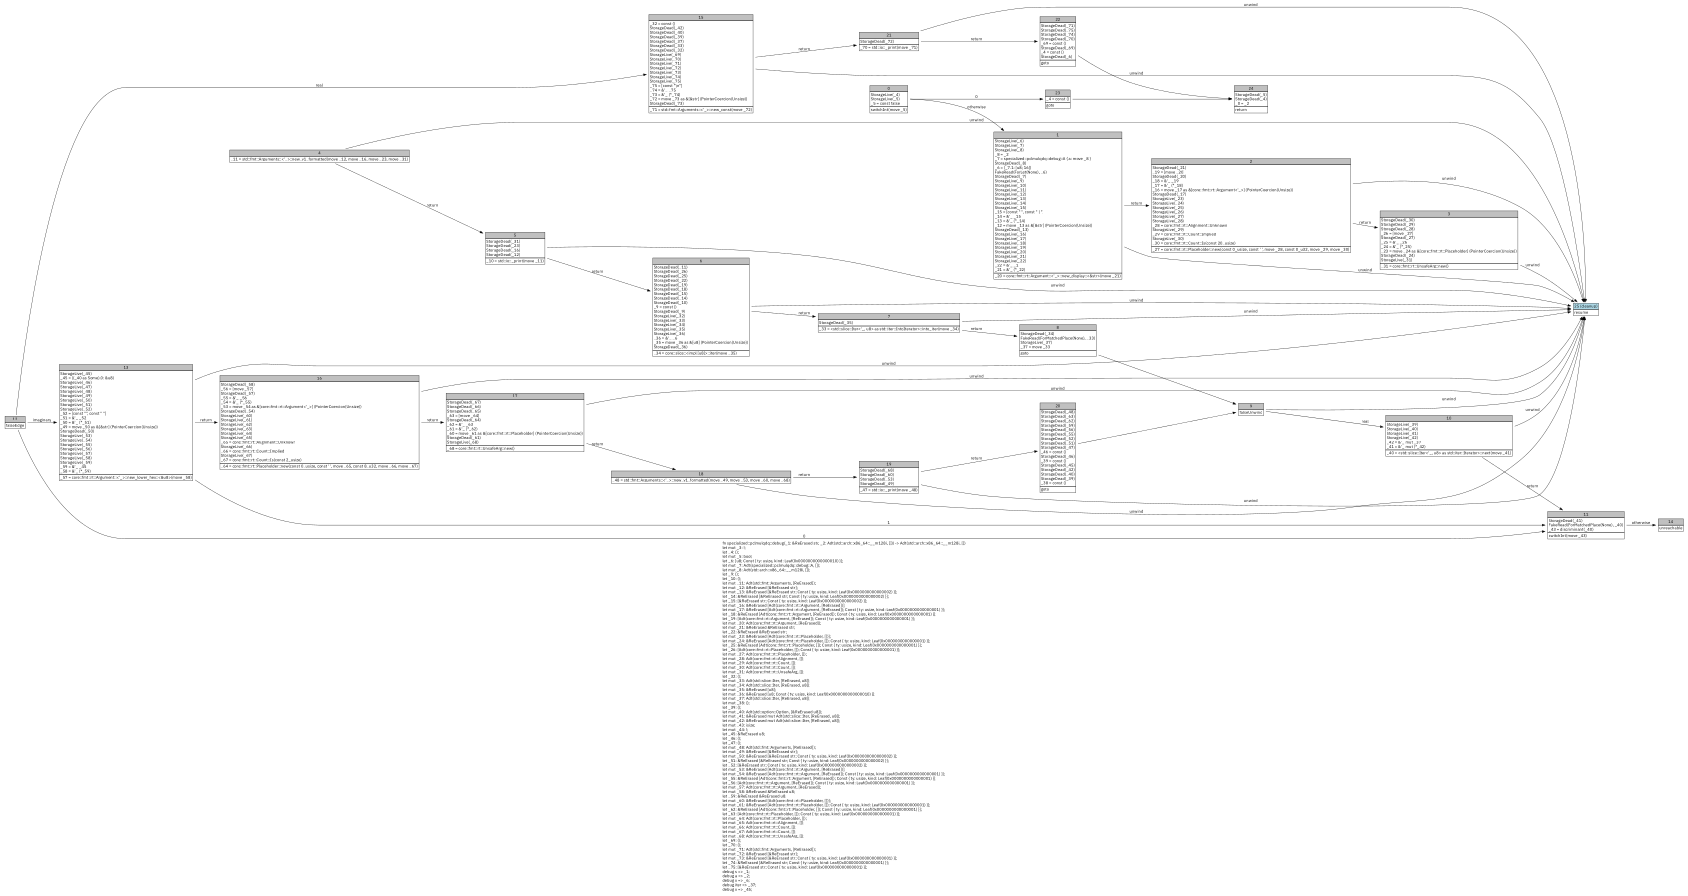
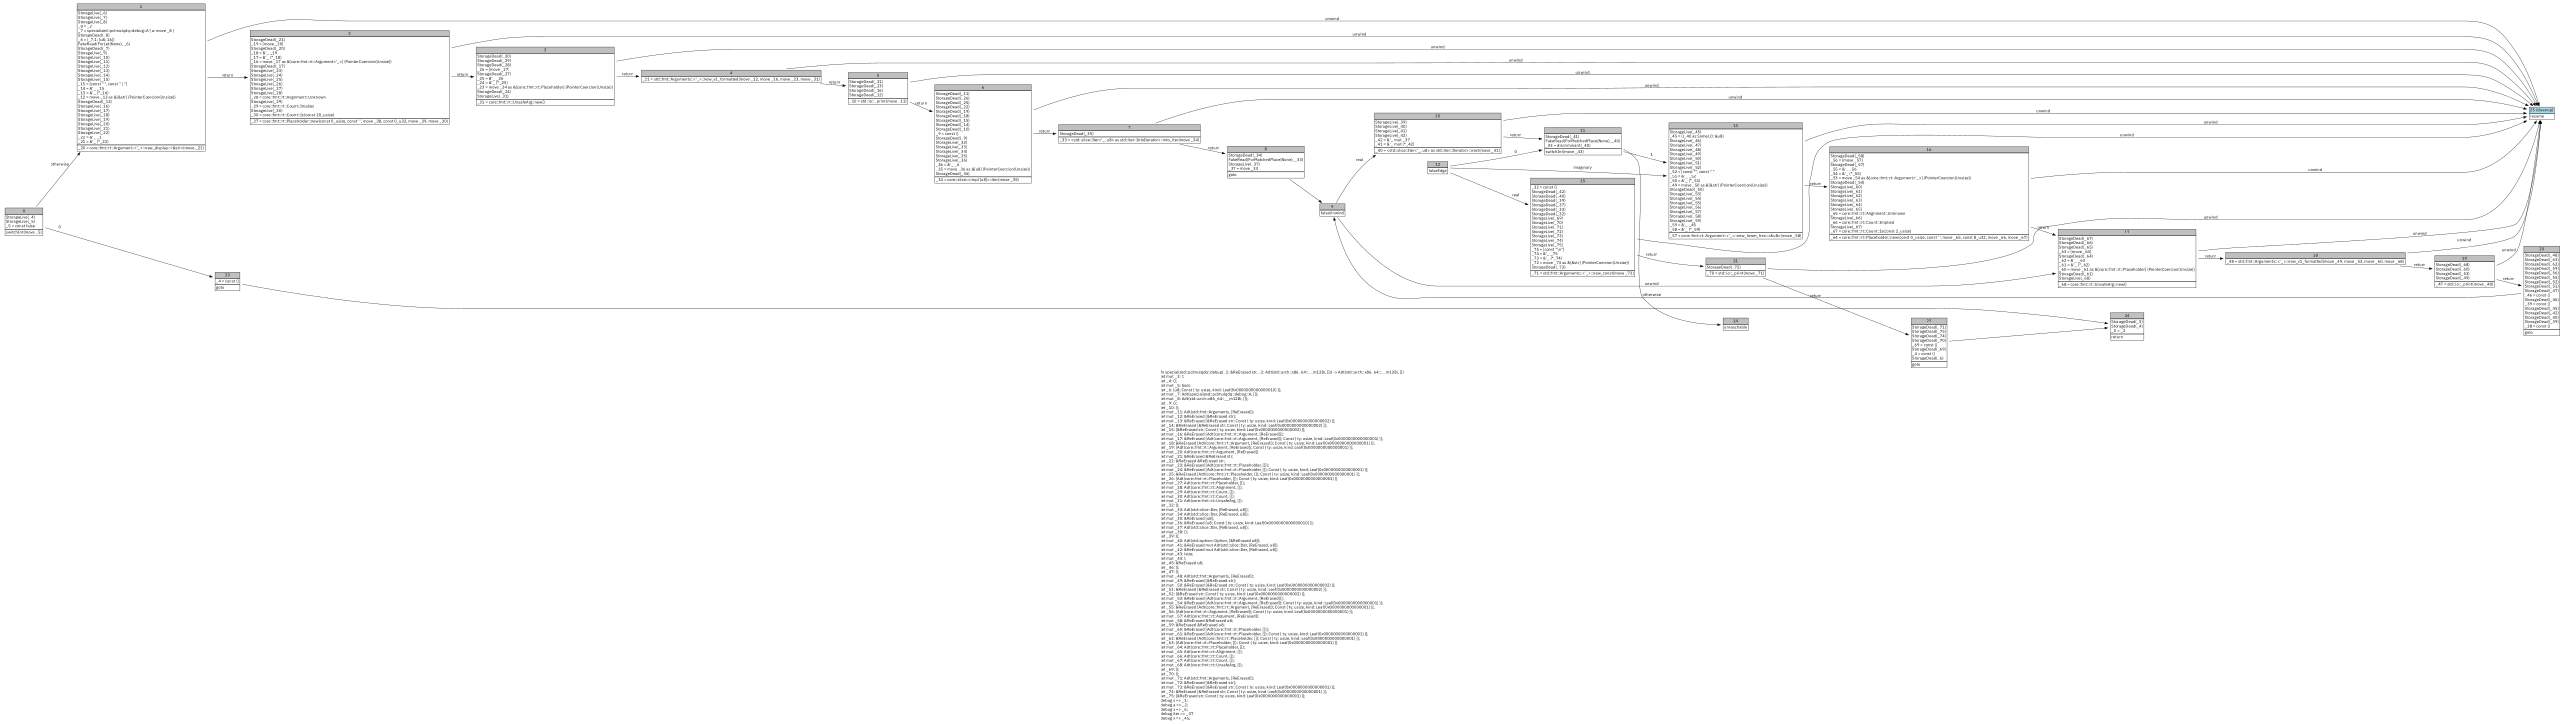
edge "3" -> "4": added, label "return"
edge "9" -> "25 (cleanup)": now "9" -> "17"
edge "13" -> "11": reversed
